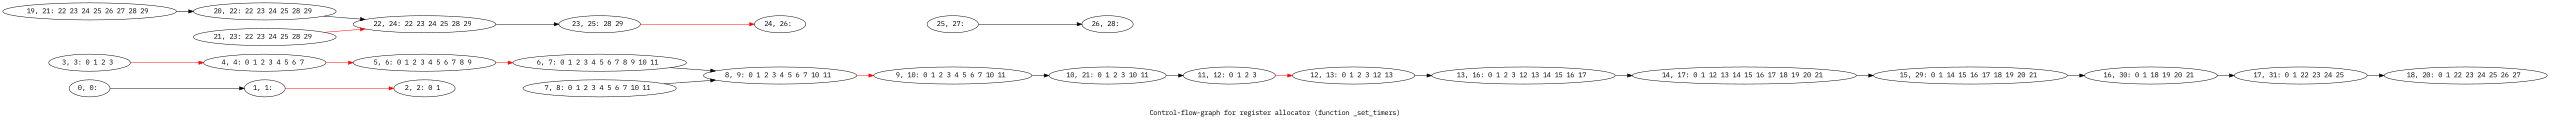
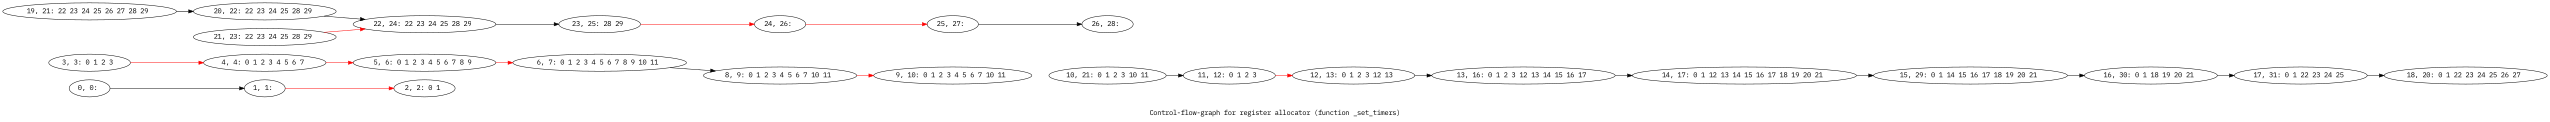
edge "24, 26:" -> "25, 27:": added
edge "9, 10: 0 1 2 3 4 5 6 7 10 11" -> "10, 21: 0 1 2 3 10 11": removed
node "7, 8: 0 1 2 3 4 5 6 7 10 11": removed
